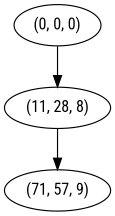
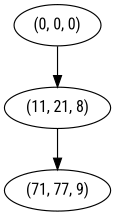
node "(11, 28, 8)": label "(11, 28, 8)" -> "(11, 21, 8)"
node "(71, 57, 9)": label "(71, 57, 9)" -> "(71, 77, 9)"
